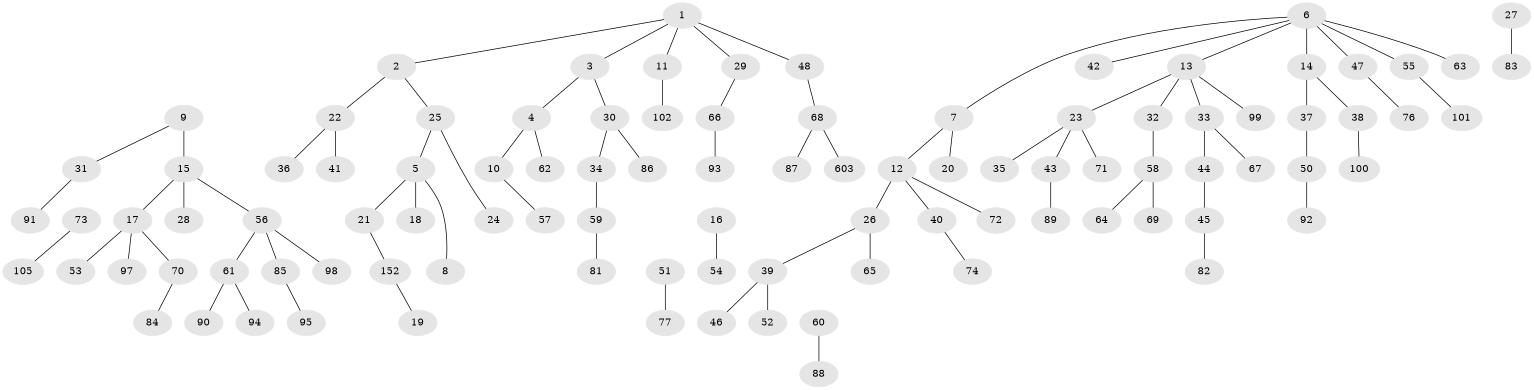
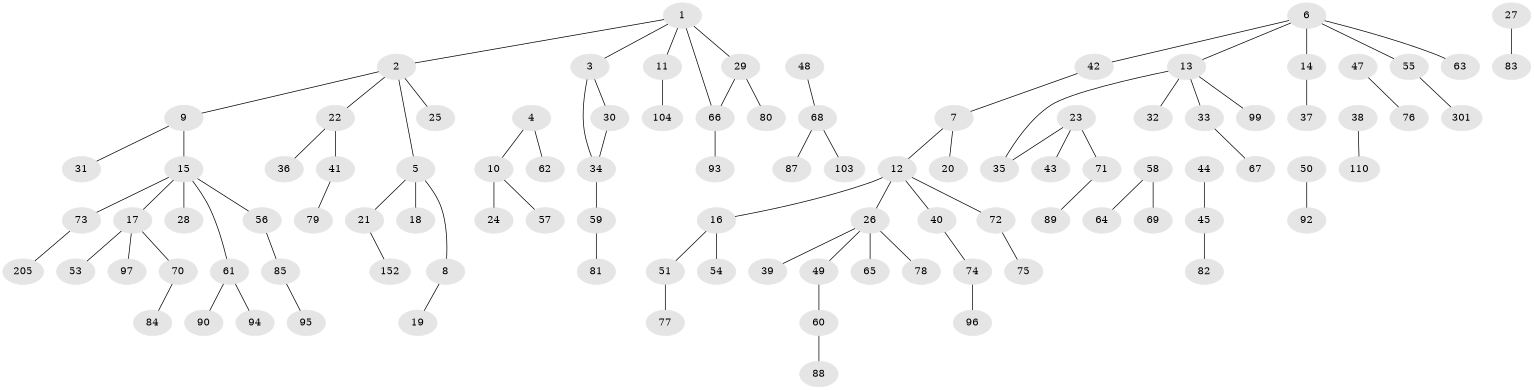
edge "6" -- "7": now "42" -- "7"
edge "1" -- "48": now "1" -- "66"
edge "6" -- "47": removed
edge "2" -- "9": added
edge "13" -- "23": now "13" -- "35"
edge "14" -- "38": removed
edge "3" -- "4": now "3" -- "34"
node "102": label "102" -> "104"
node "80": added
node "101": label "101" -> "301"
edge "25" -- "5": now "2" -- "5"
edge "32" -- "58": removed
edge "33" -- "44": removed
edge "37" -- "50": removed
node "86": removed
node "603": label "603" -> "103"
node "100": label "100" -> "110"
edge "25" -- "24": now "10" -- "24"
edge "15" -- "73": added
edge "43" -- "89": now "71" -- "89"
edge "12" -- "16": added
node "91": removed
node "79": added
edge "56" -- "61": now "15" -- "61"
edge "16" -- "51": added
node "105": label "105" -> "205"
node "98": removed
node "49": added
node "78": added
node "75": added
edge "152" -- "19": now "8" -- "19"
node "46": removed
node "52": removed
node "96": added
